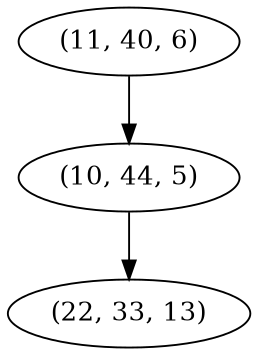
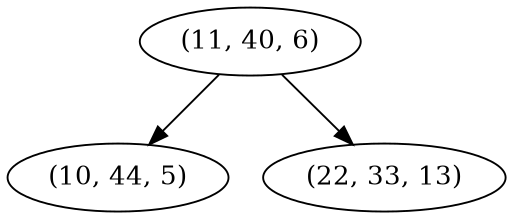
edge "(10, 44, 5)" -> "(22, 33, 13)": now "(11, 40, 6)" -> "(22, 33, 13)"
